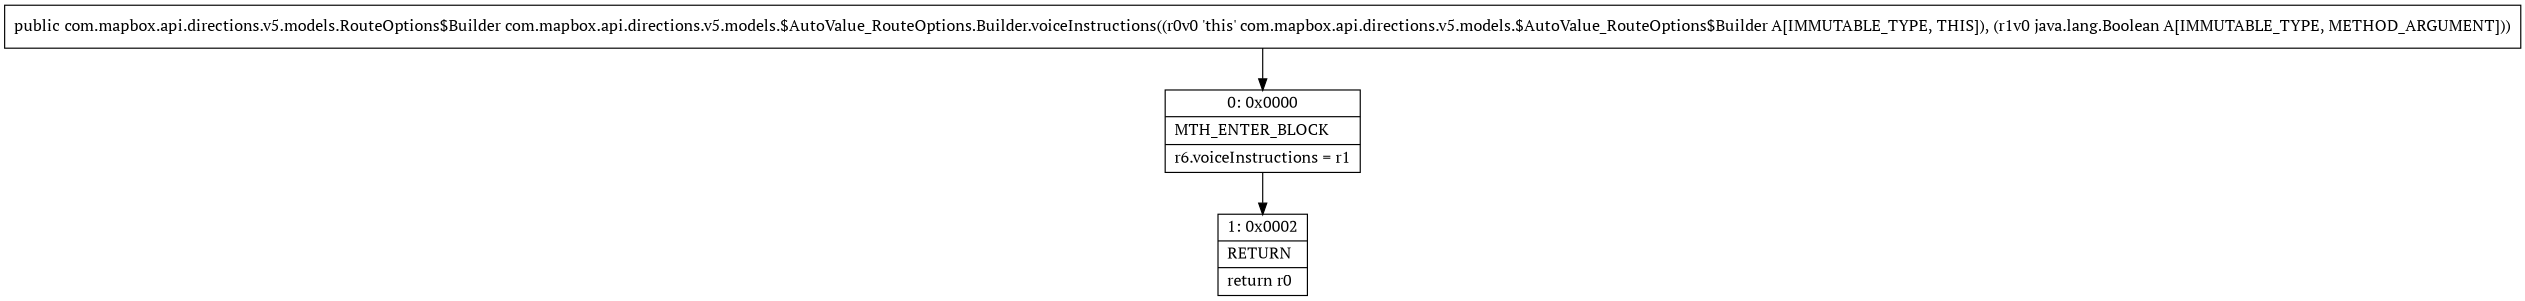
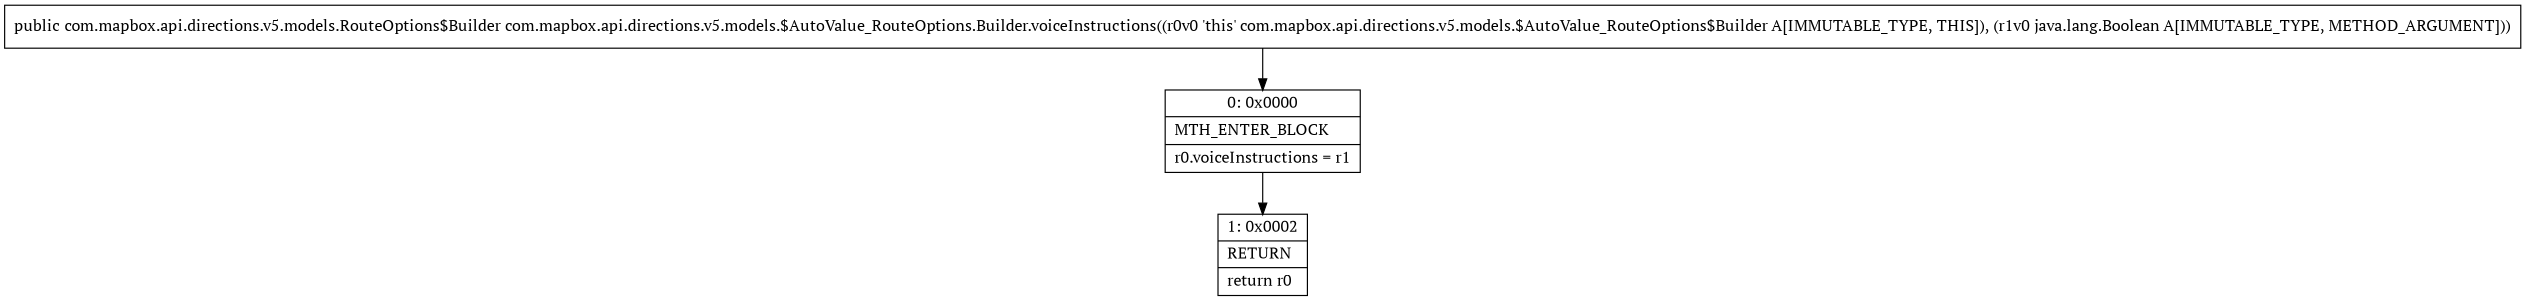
node "0: 0x0000": text "r6.voiceInstructions = r1" -> "r0.voiceInstructions = r1"
